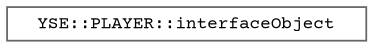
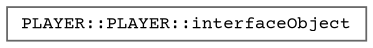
node "YSE::PLAYER::interfaceObject": label "YSE::PLAYER::interfaceObject" -> "PLAYER::PLAYER::interfaceObject"
